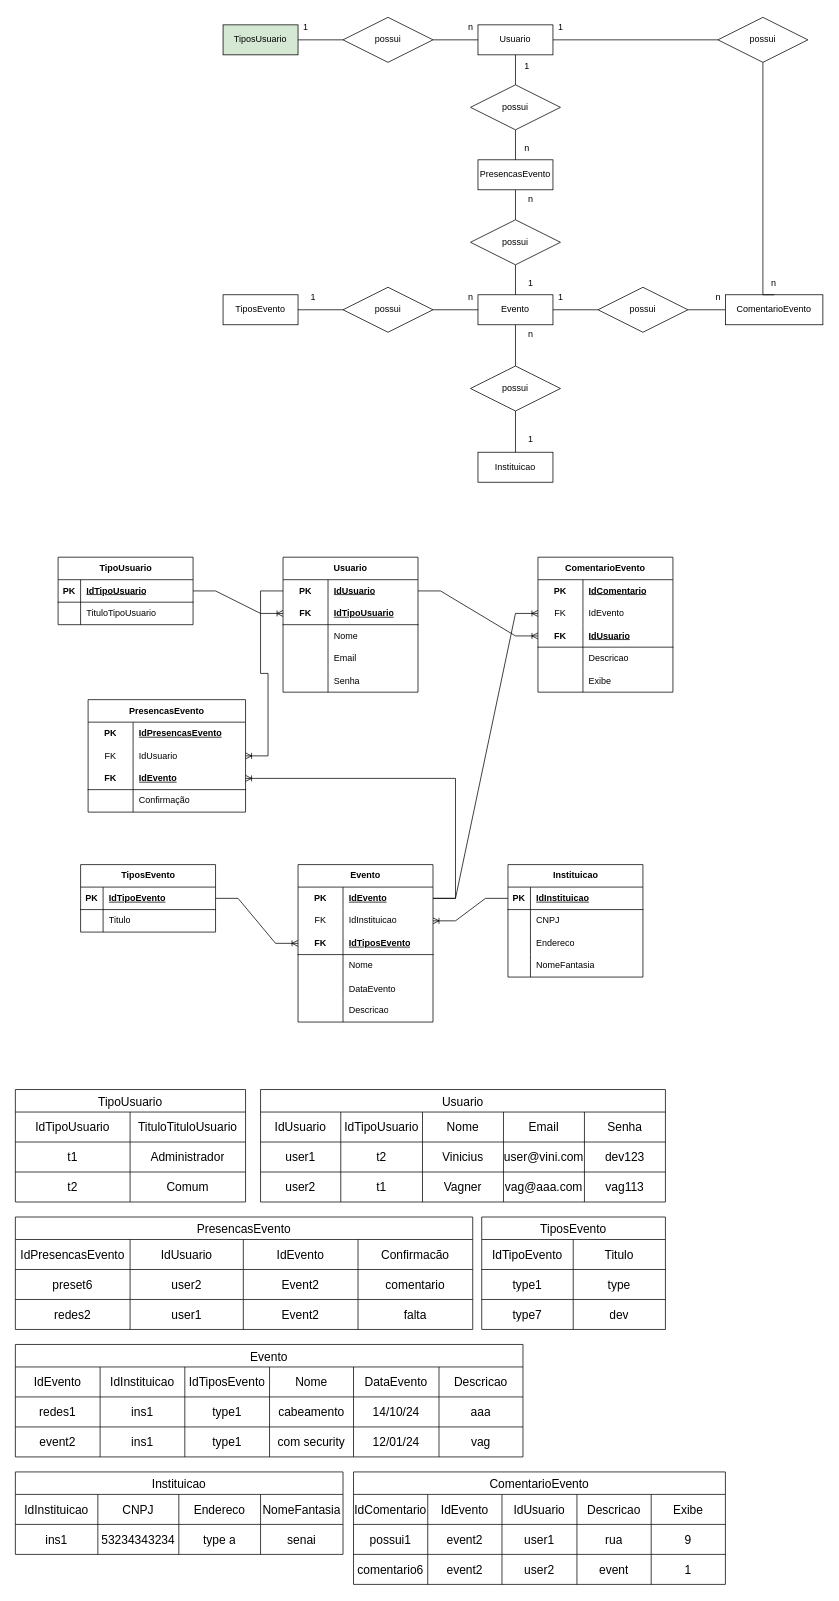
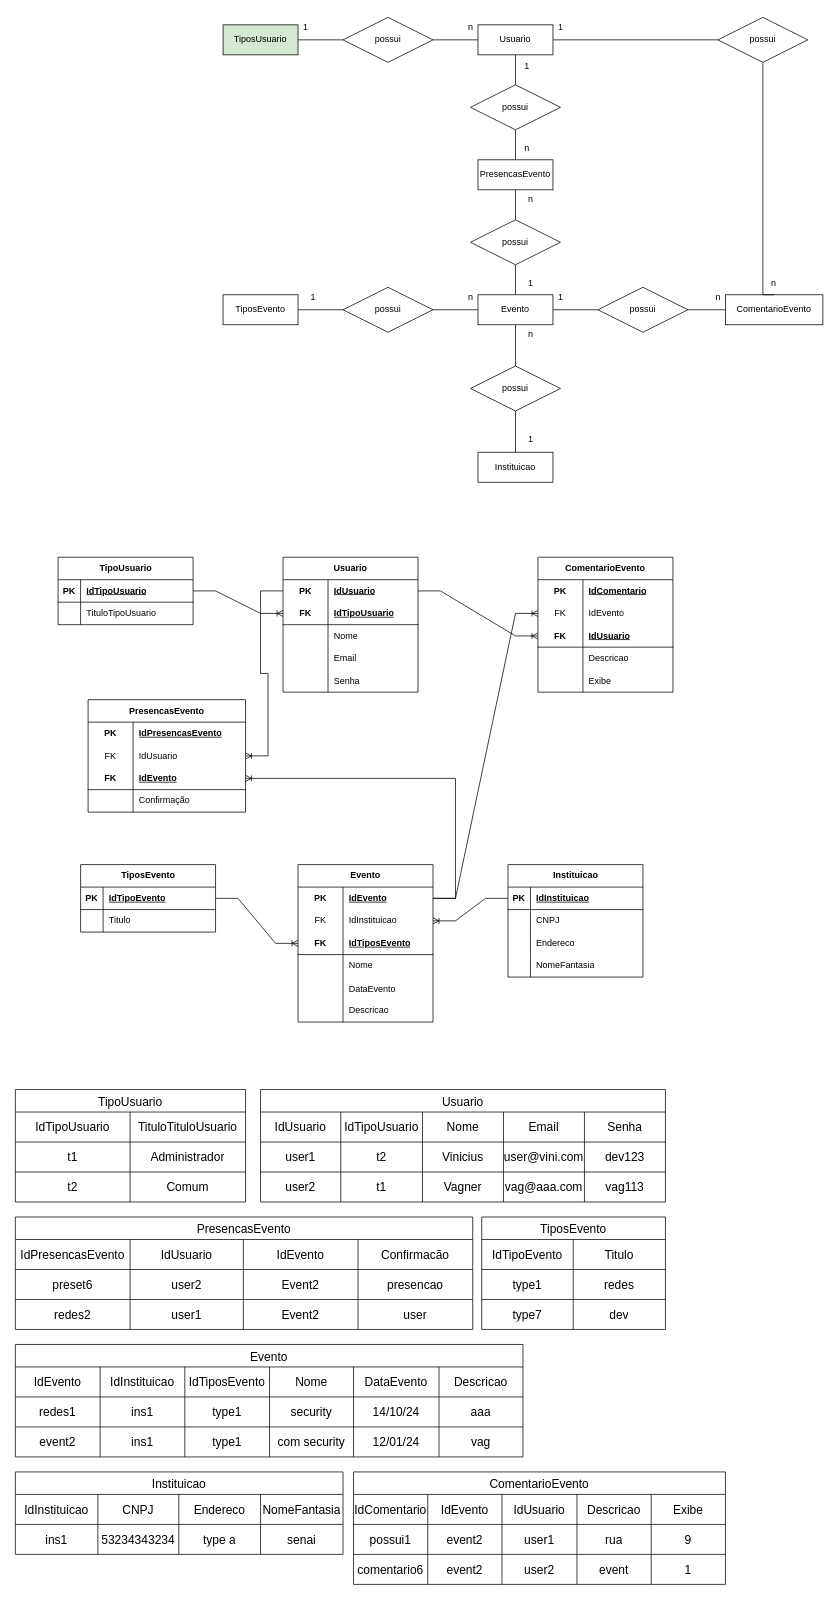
node "comentario": label "comentario" -> "presencao"
node "type": label "type" -> "redes"
node "falta": label "falta" -> "user"
node "cabeamento": label "cabeamento" -> "security"
